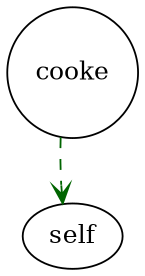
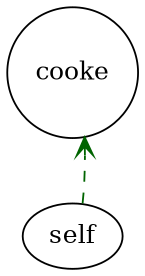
edge "cooke" -> "self": reversed
